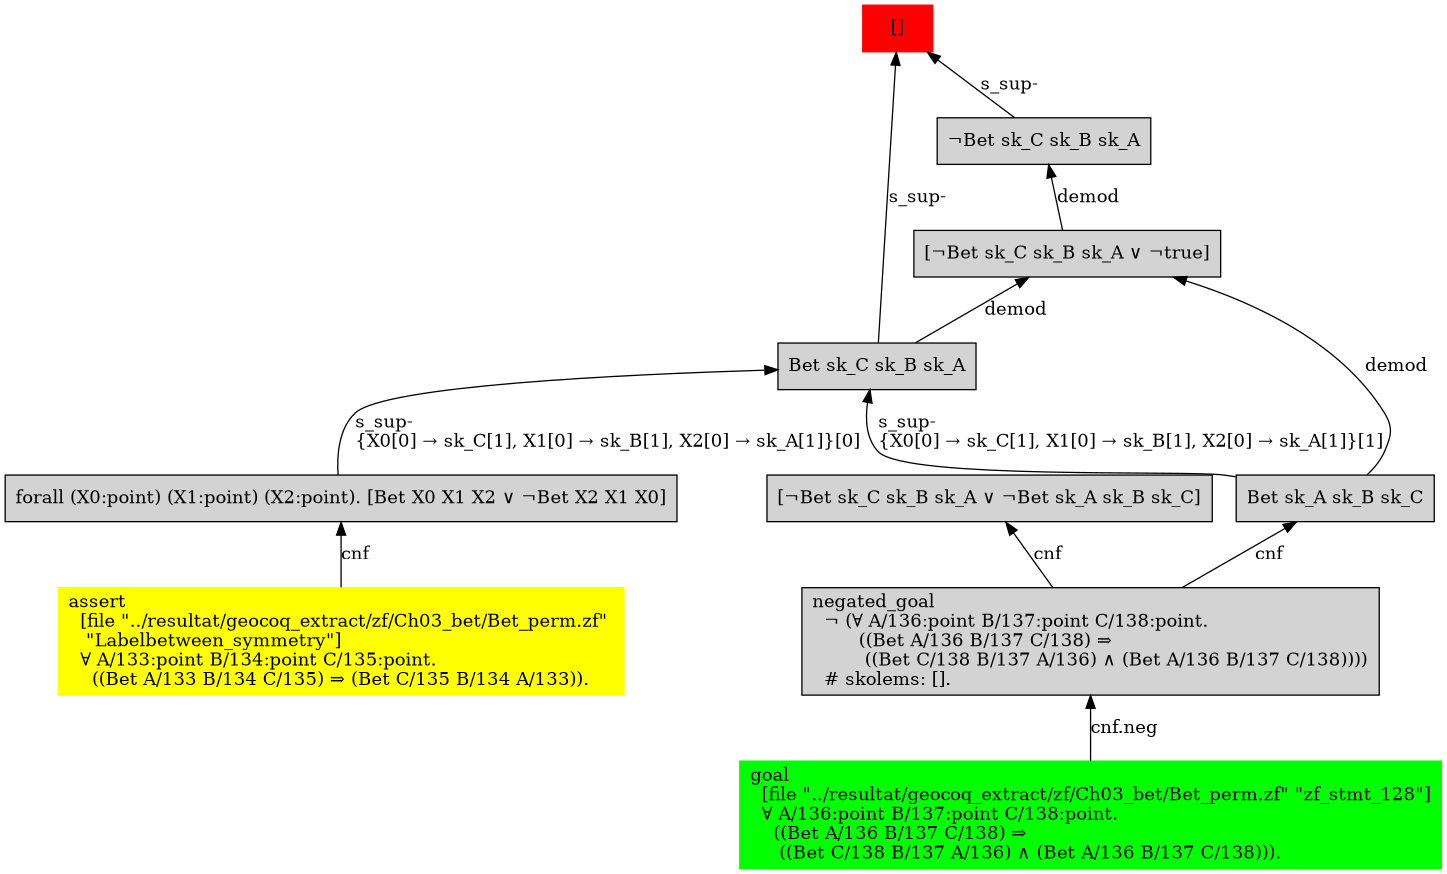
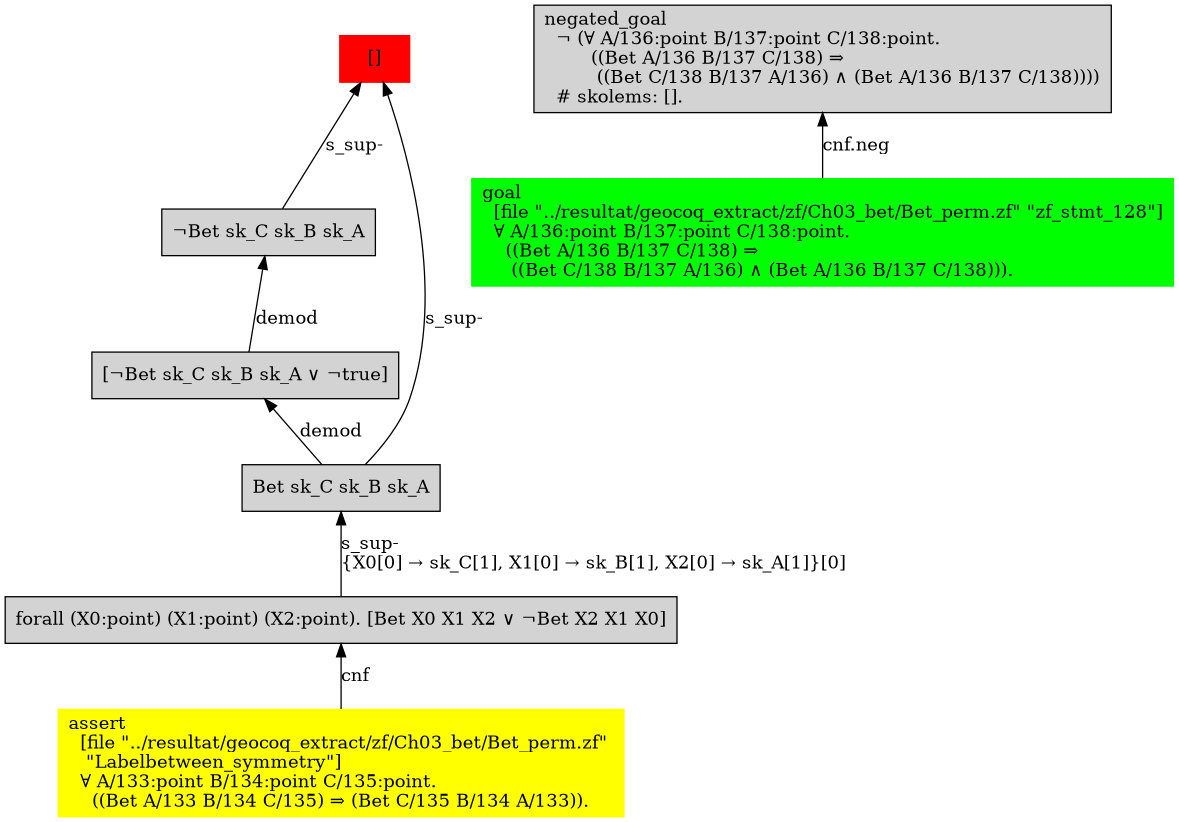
node "[¬Bet sk_C sk_B sk_A ∨ ¬Bet sk_A sk_B sk_C]": removed
node "Bet sk_A sk_B sk_C": removed
